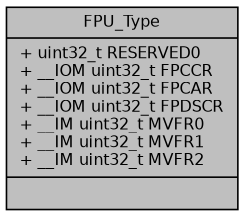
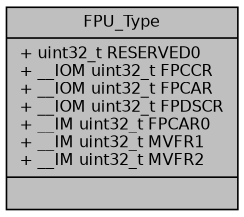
node "FPU_Type": text "+ __IM uint32_t MVFR0" -> "+ __IM uint32_t FPCAR0"
